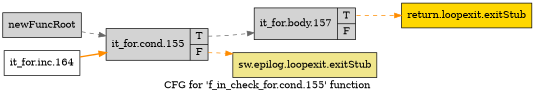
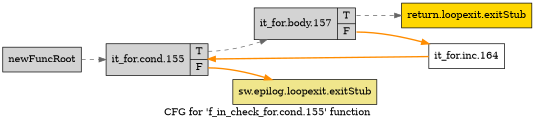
edge "it_for.body.157" -> "return.loopexit.exitStub": color darkorange -> gray40
edge "it_for.body.157" -> "it_for.inc.164": added
edge "it_for.cond.155" -> "sw.epilog.loopexit.exitStub": style dashed -> bold
